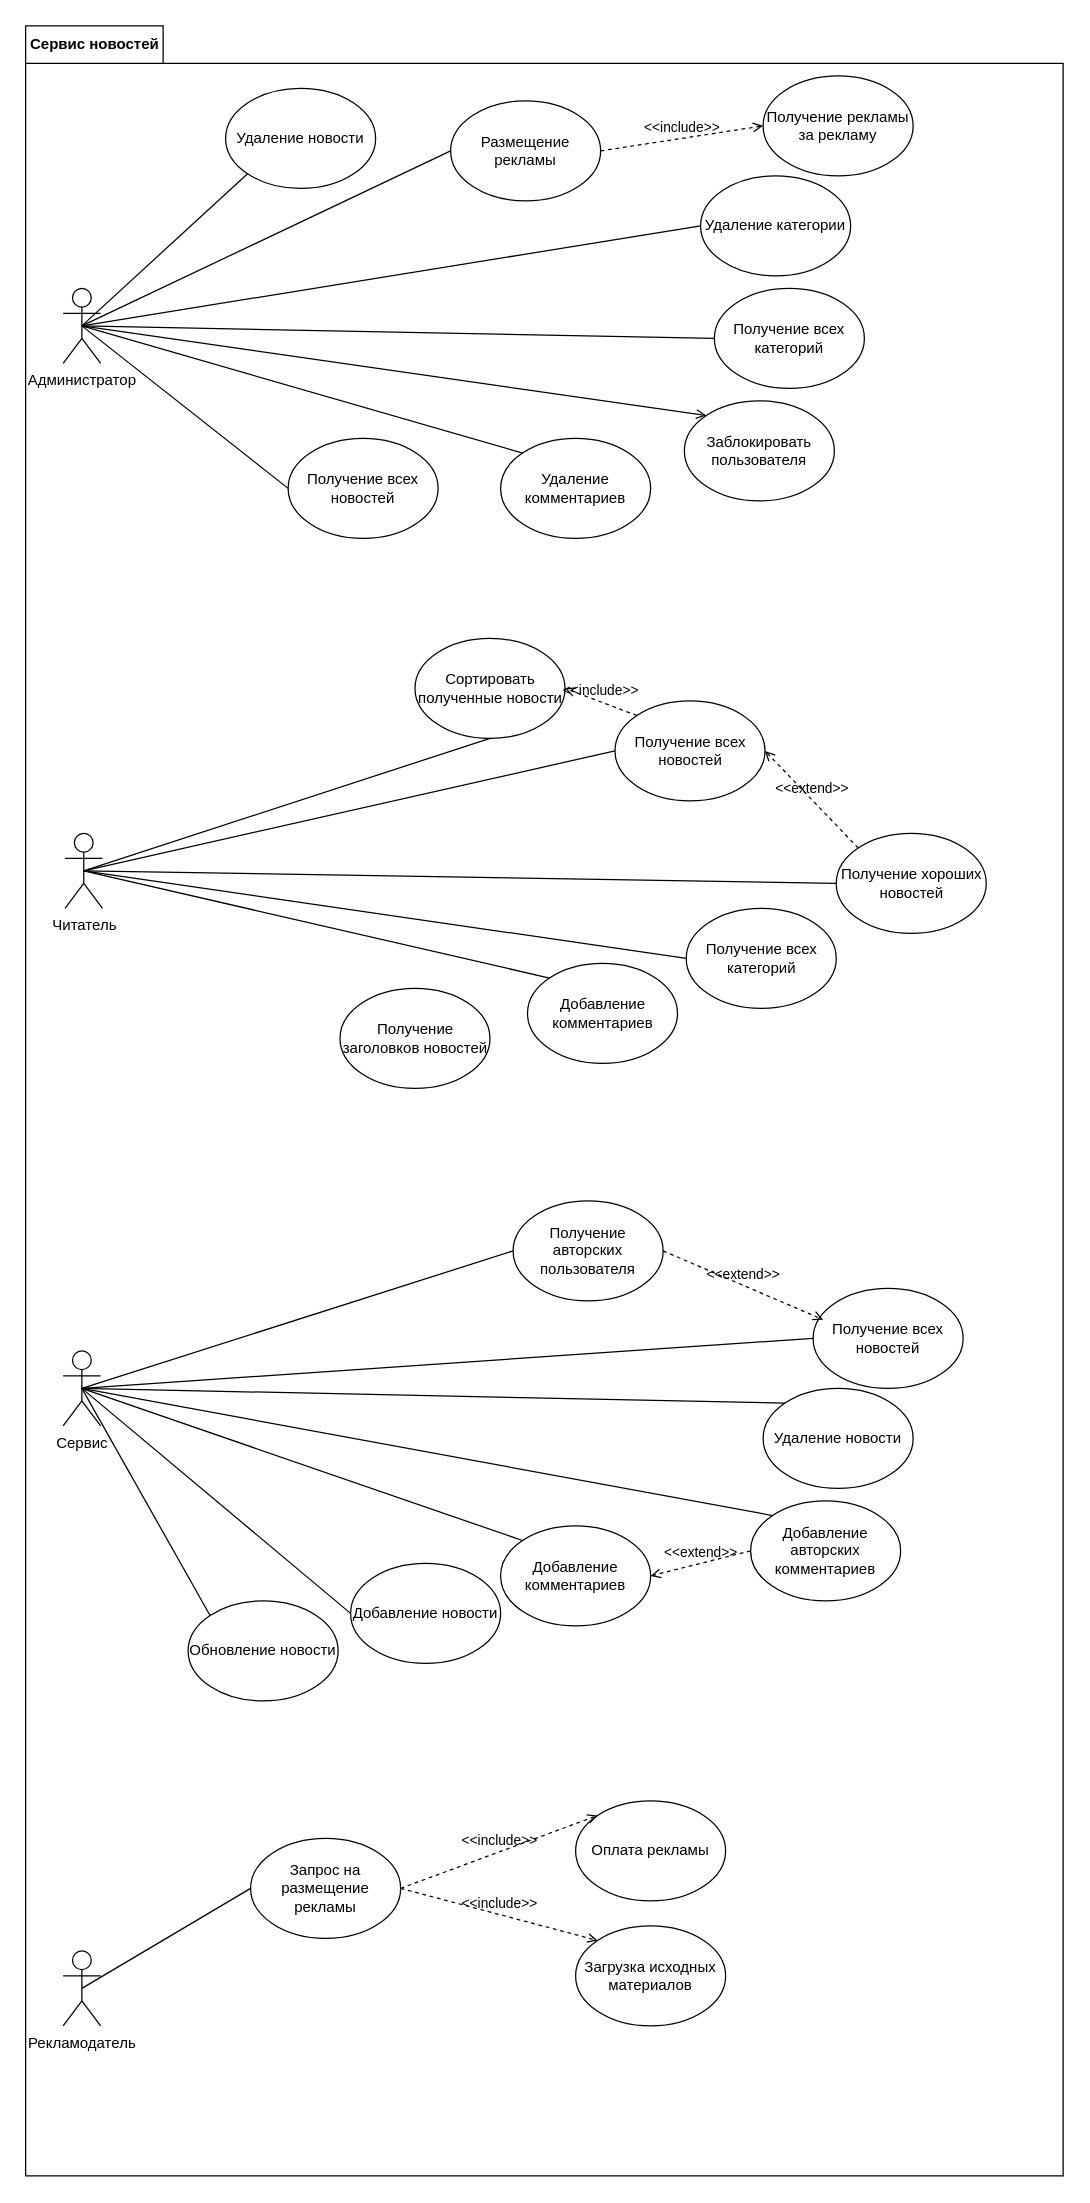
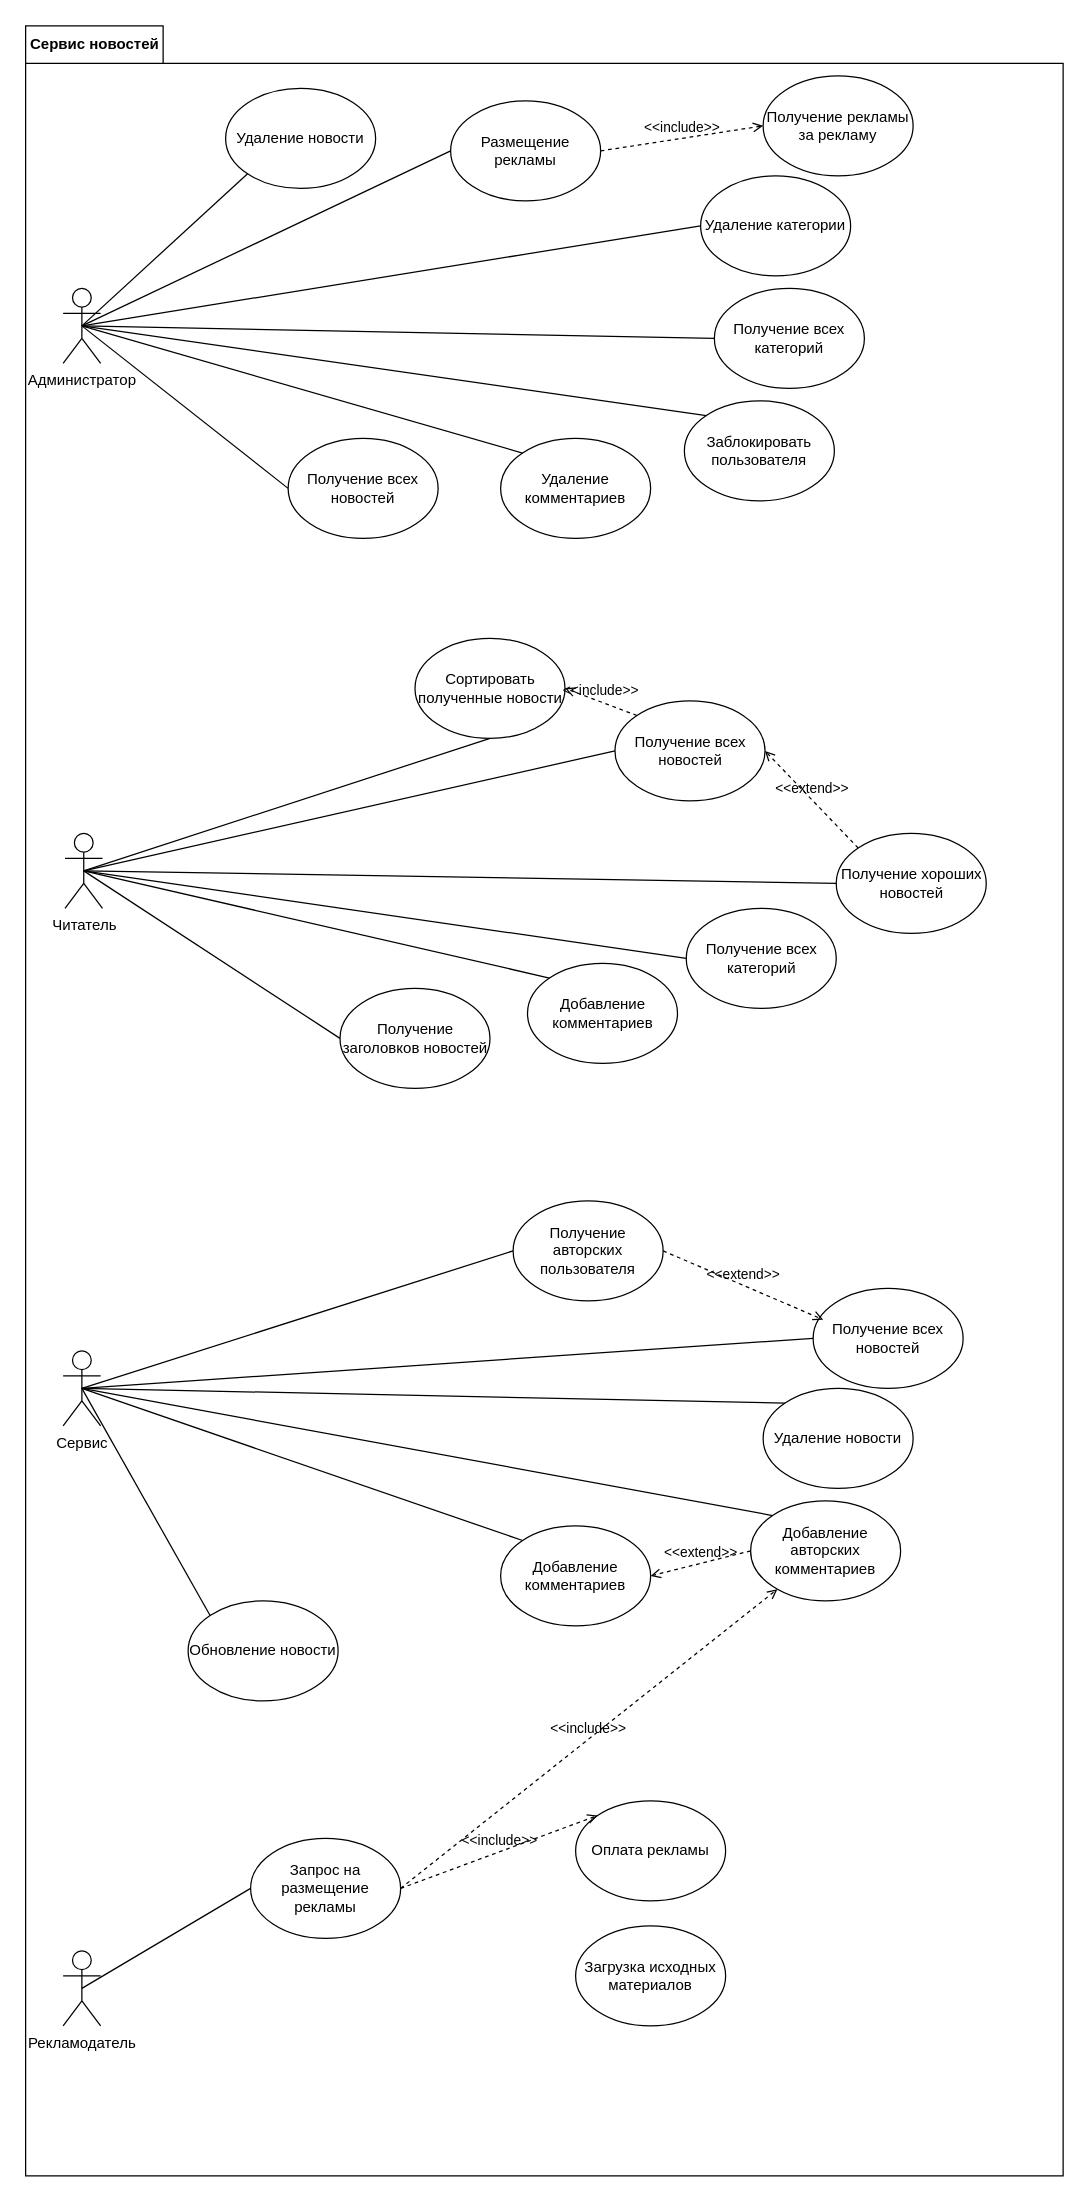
edge "Администратор" -> "Заблокировать пользователя": arrowhead open -> none
edge "Читатель" -- "Получение заголовков новостей": added
edge "Сервис" -- "Добавление новости": removed
node "Добавление новости": removed
edge "Запрос на размещение рекламы" -> "Загрузка исходных материалов": now "Запрос на размещение рекламы" -> "Добавление авторских комментариев"
